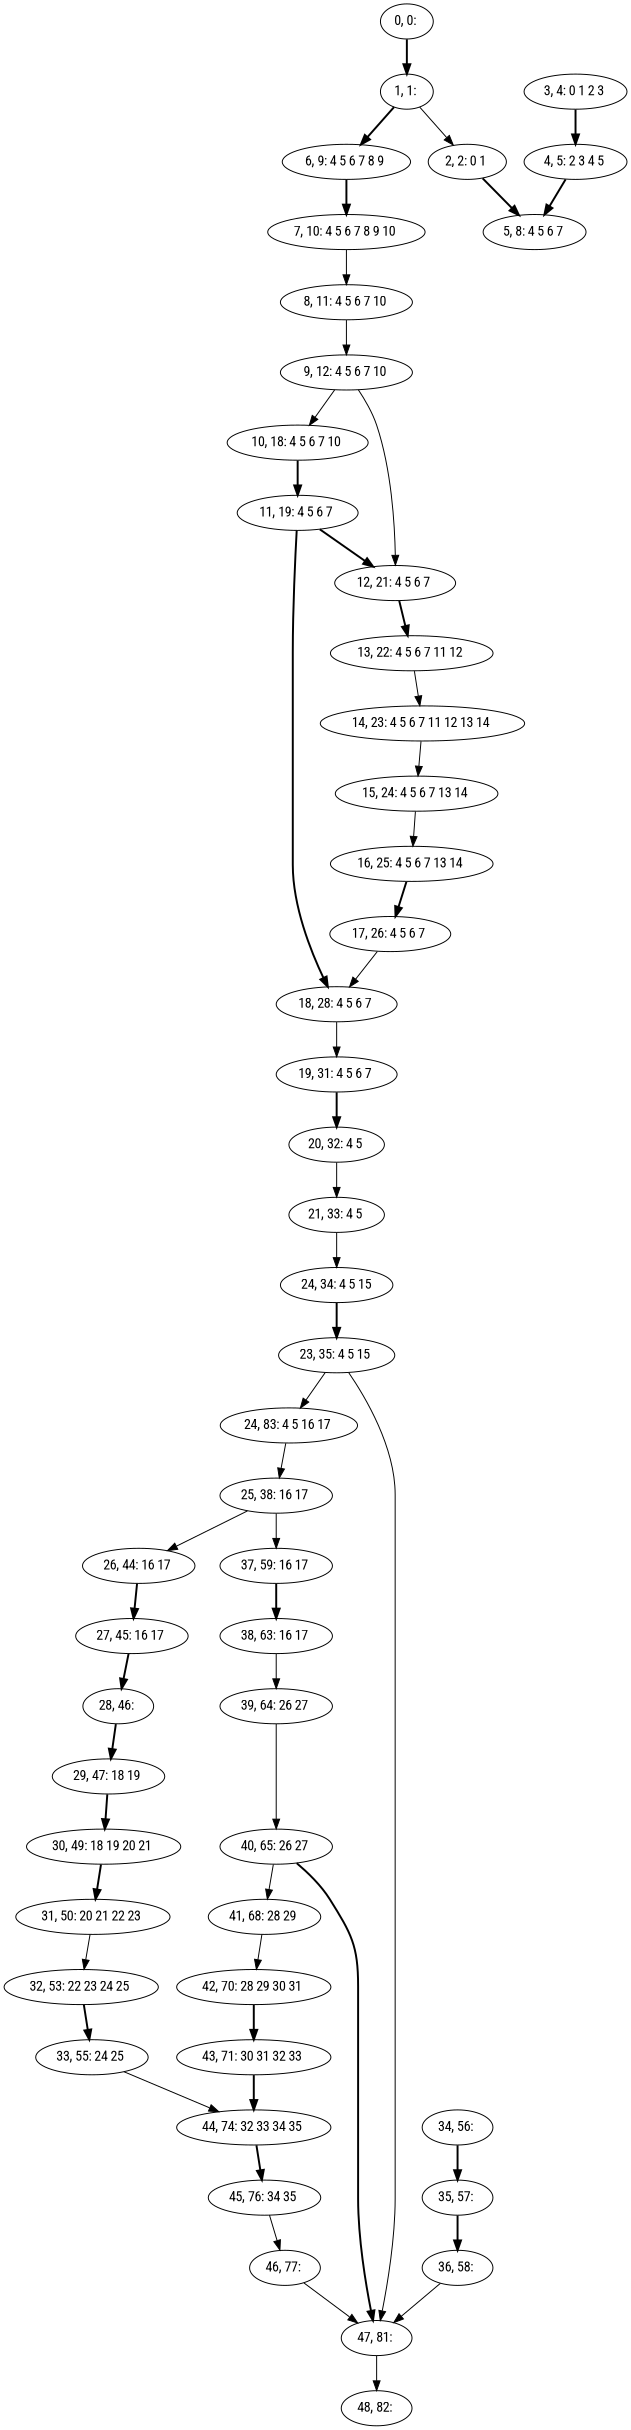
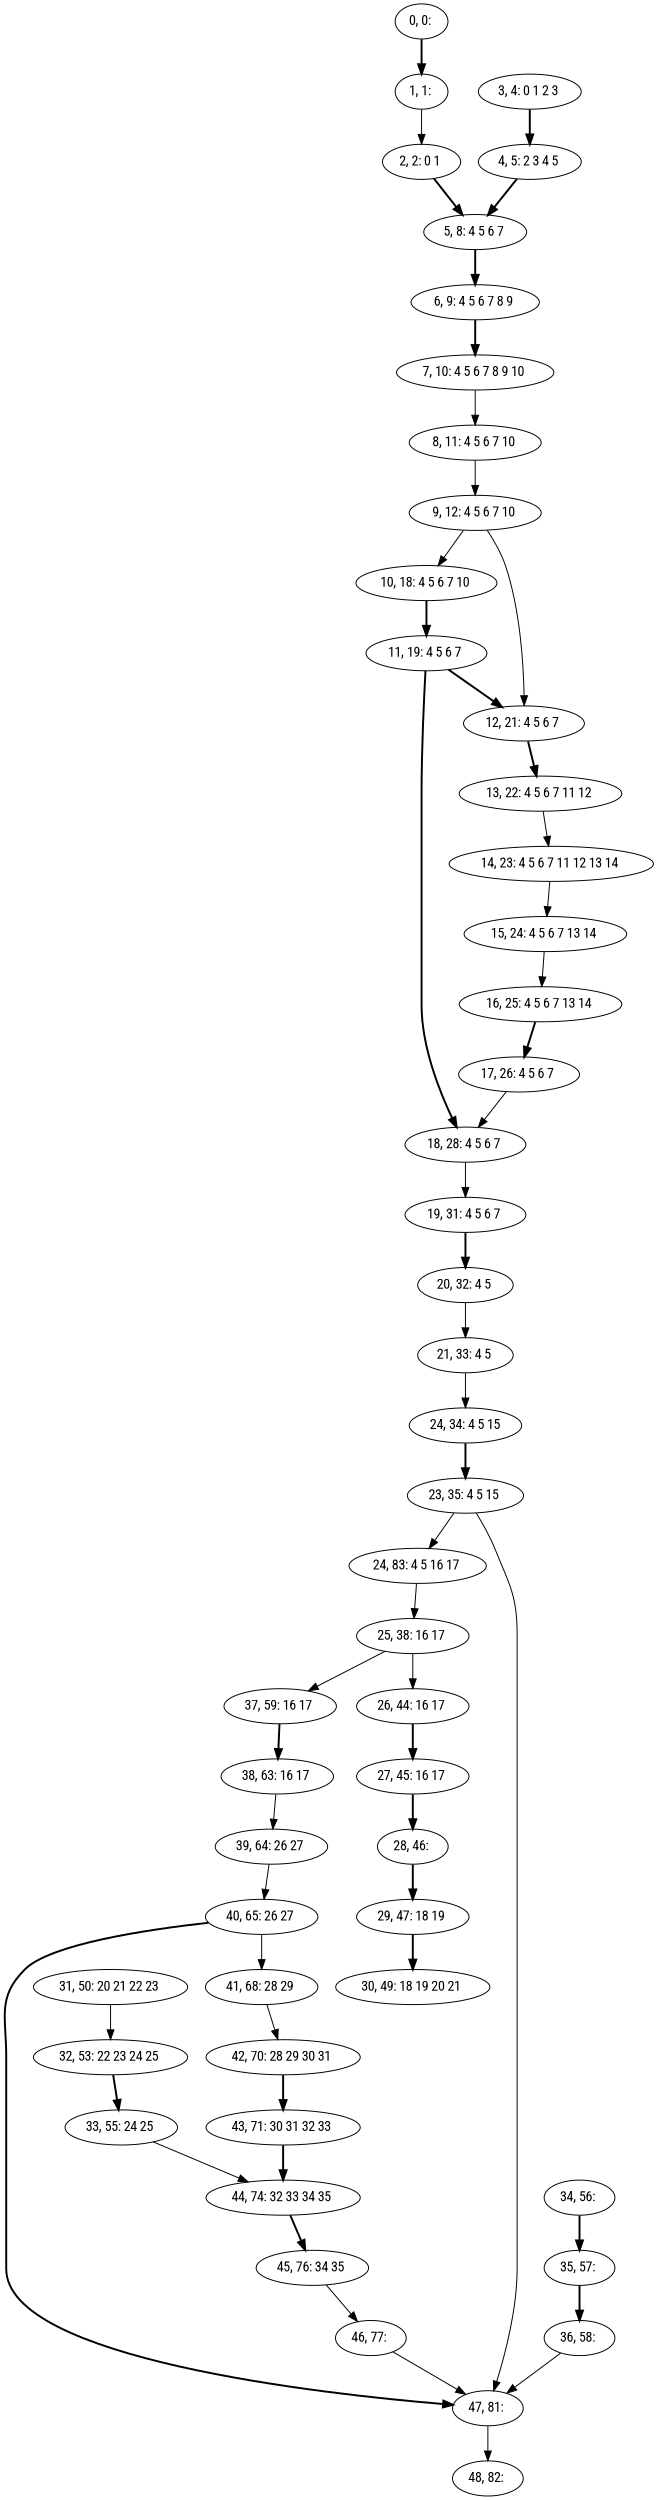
edge "1, 1:" -> "6, 9: 4 5 6 7 8 9": now "5, 8: 4 5 6 7" -> "6, 9: 4 5 6 7 8 9"
edge "30, 49: 18 19 20 21" -> "31, 50: 20 21 22 23": removed
